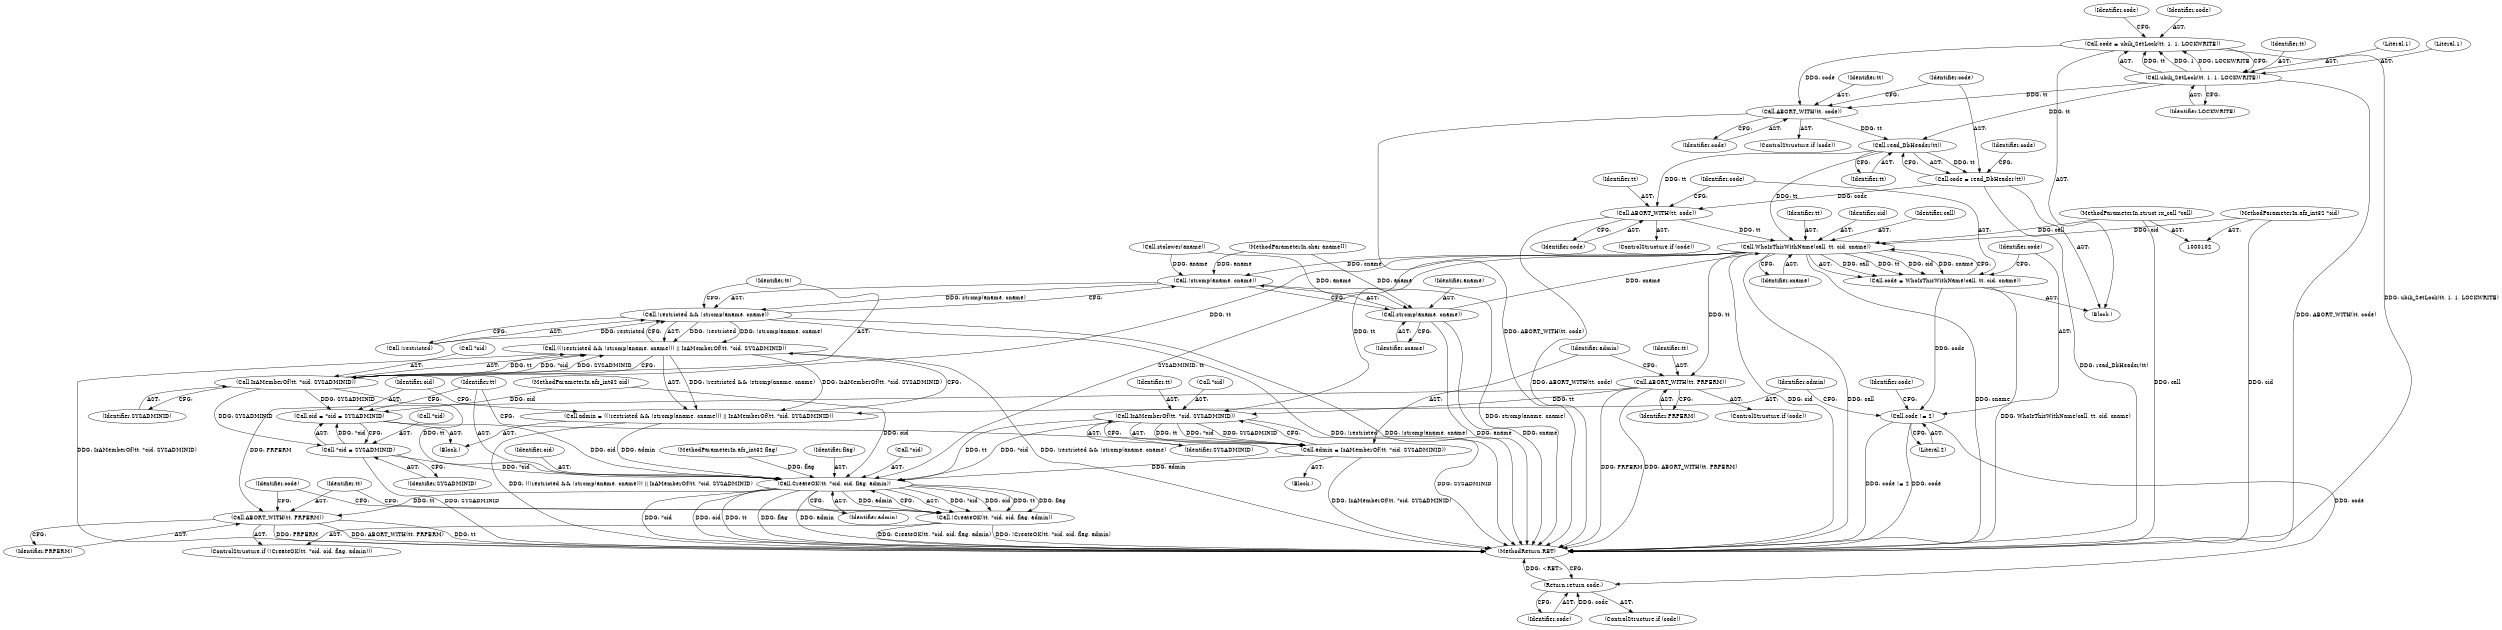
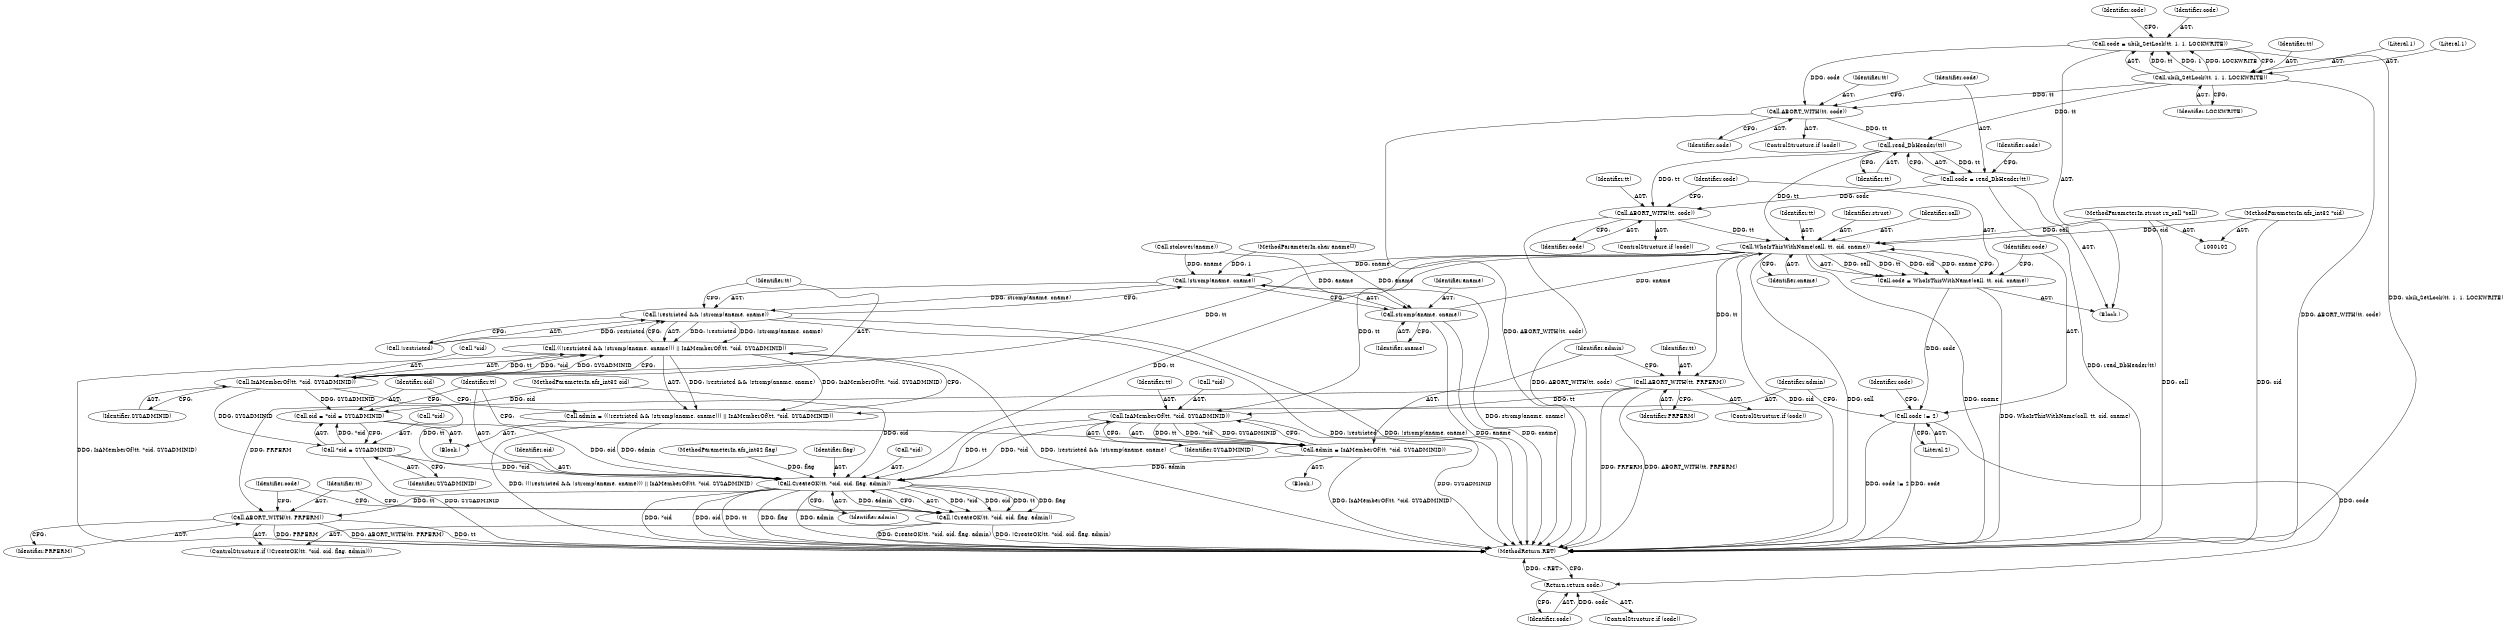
node "(Identifier,cid)": label "(Identifier,cid)" -> "(Identifier,struct)"
edge "(MethodParameterIn,char aname[])" -> "(Call,!strcmp(aname, cname))": label "DDG: aname" -> "DDG: 1"
edge "(Call,WhoIsThisWithName(call, tt, cid, cname))" -> "(Call,CreateOK(tt, *cid, oid, flag, admin))": label "SYSADMINID: tt" -> "DDG: tt"
